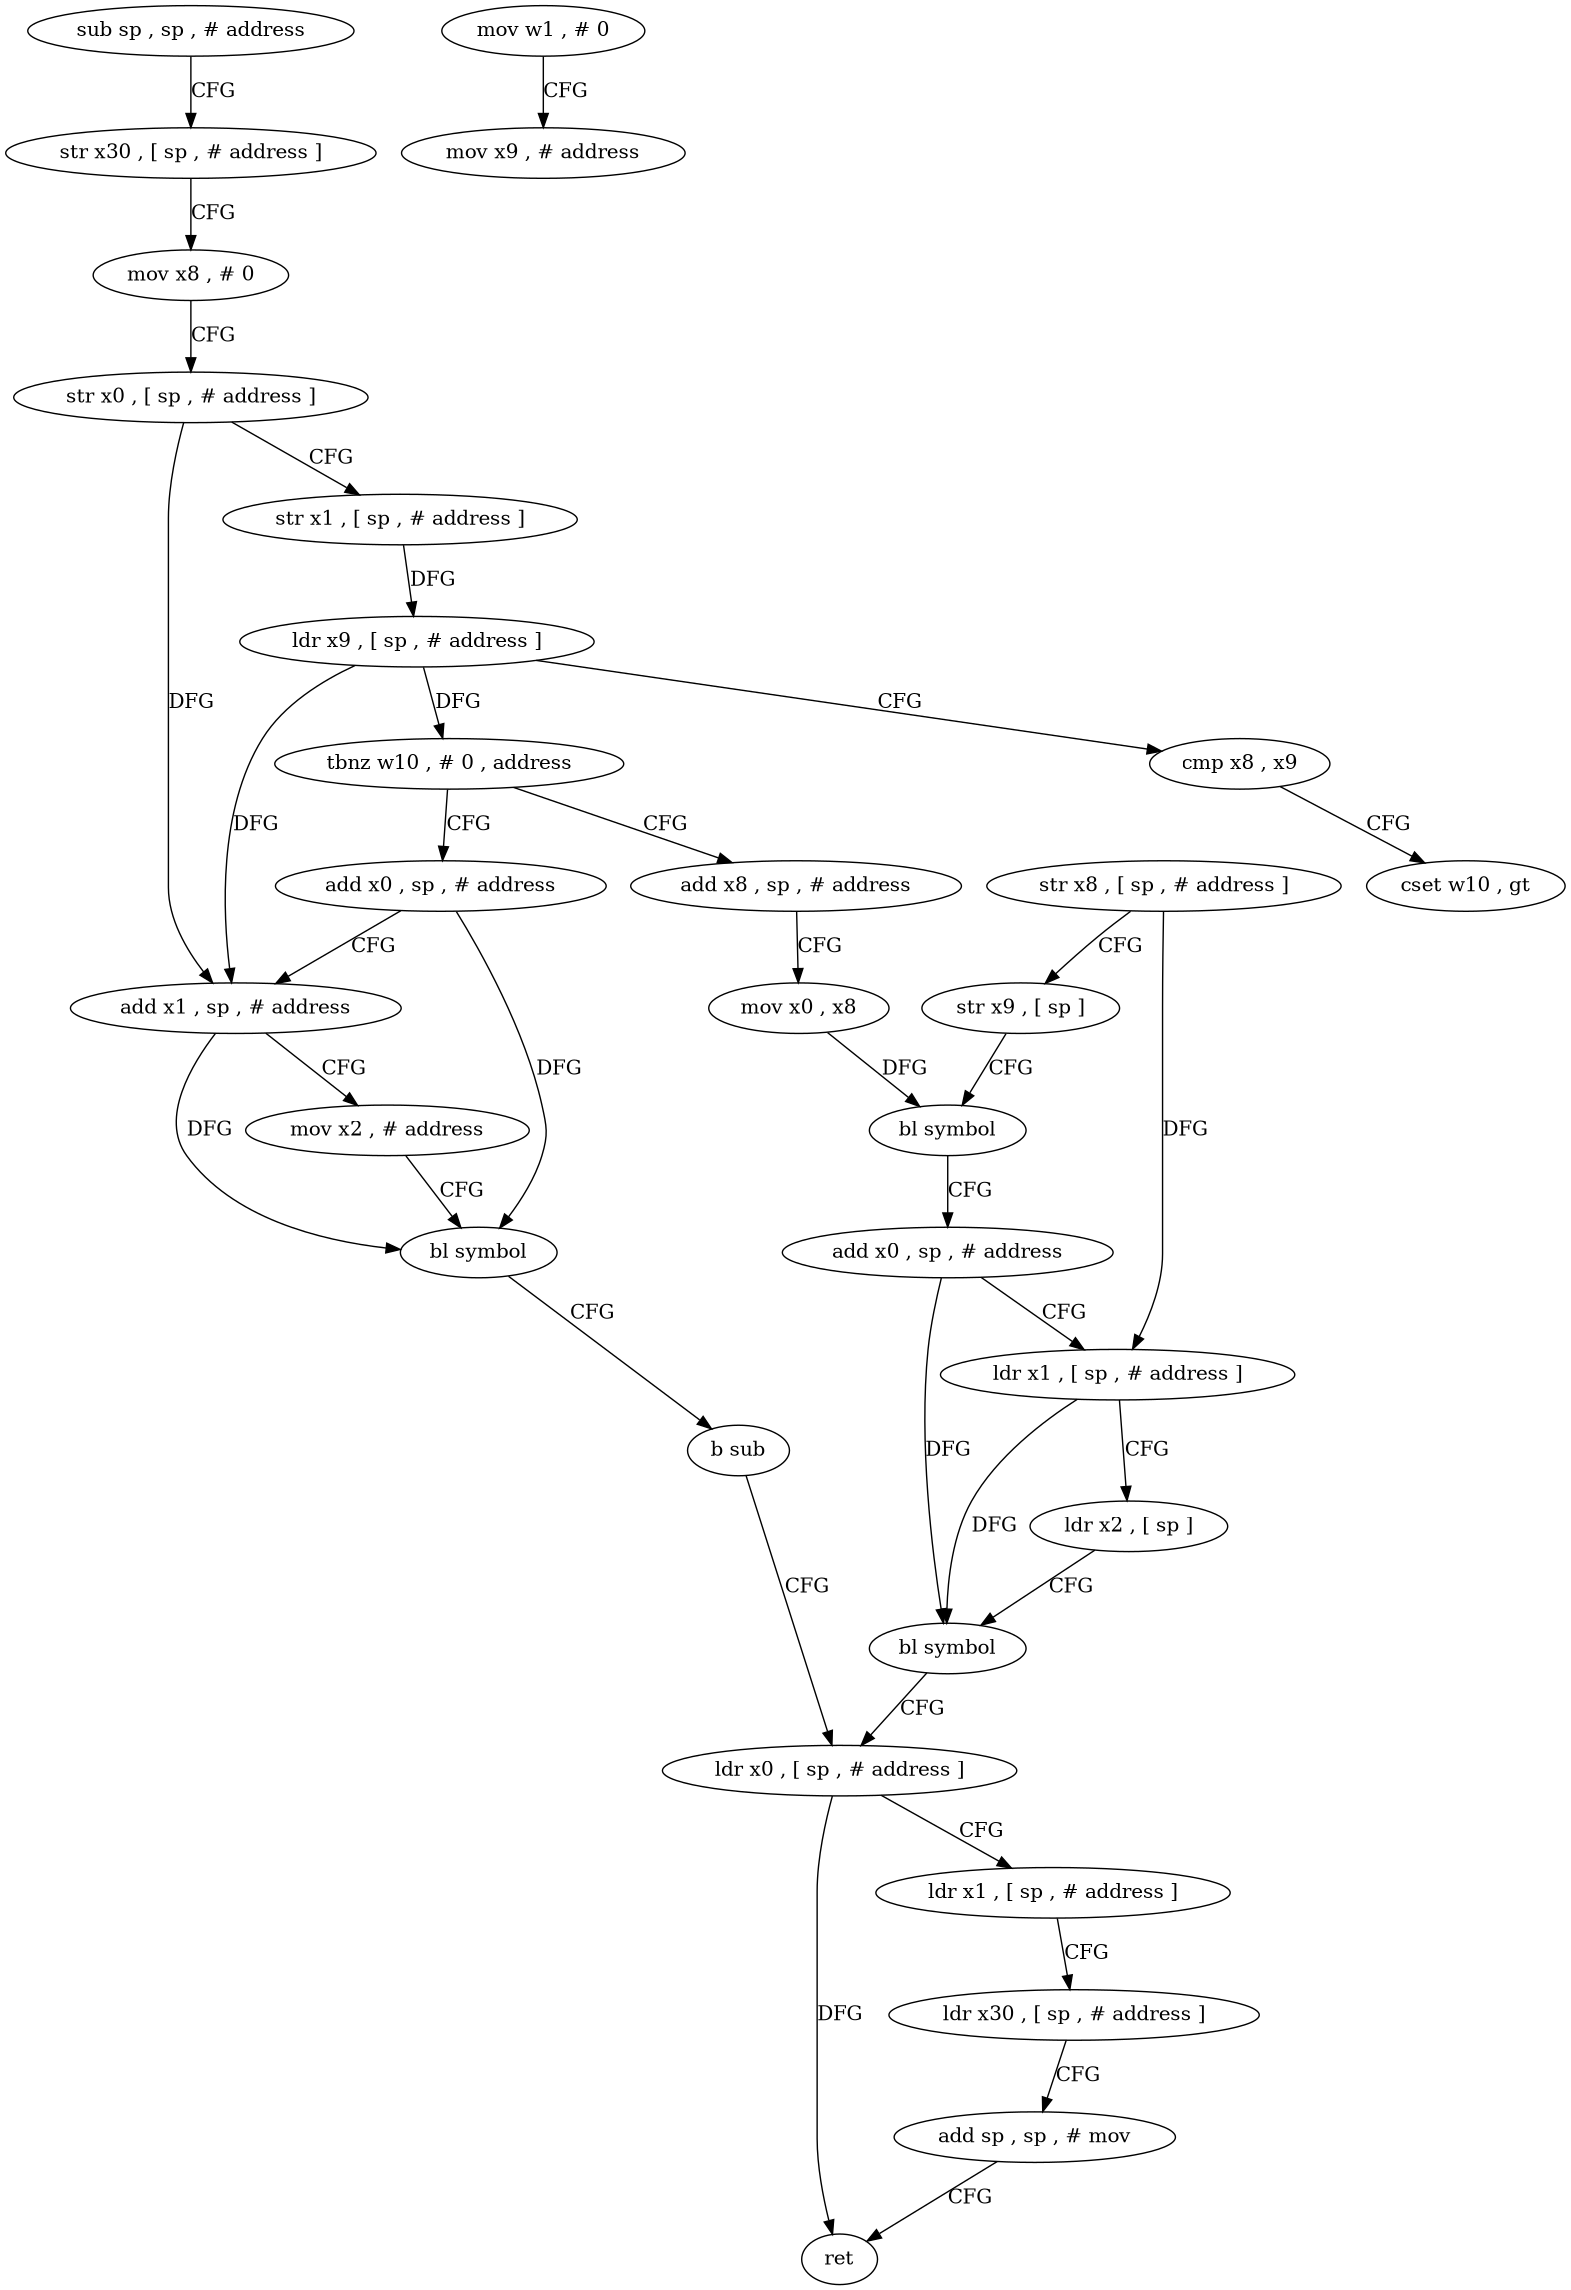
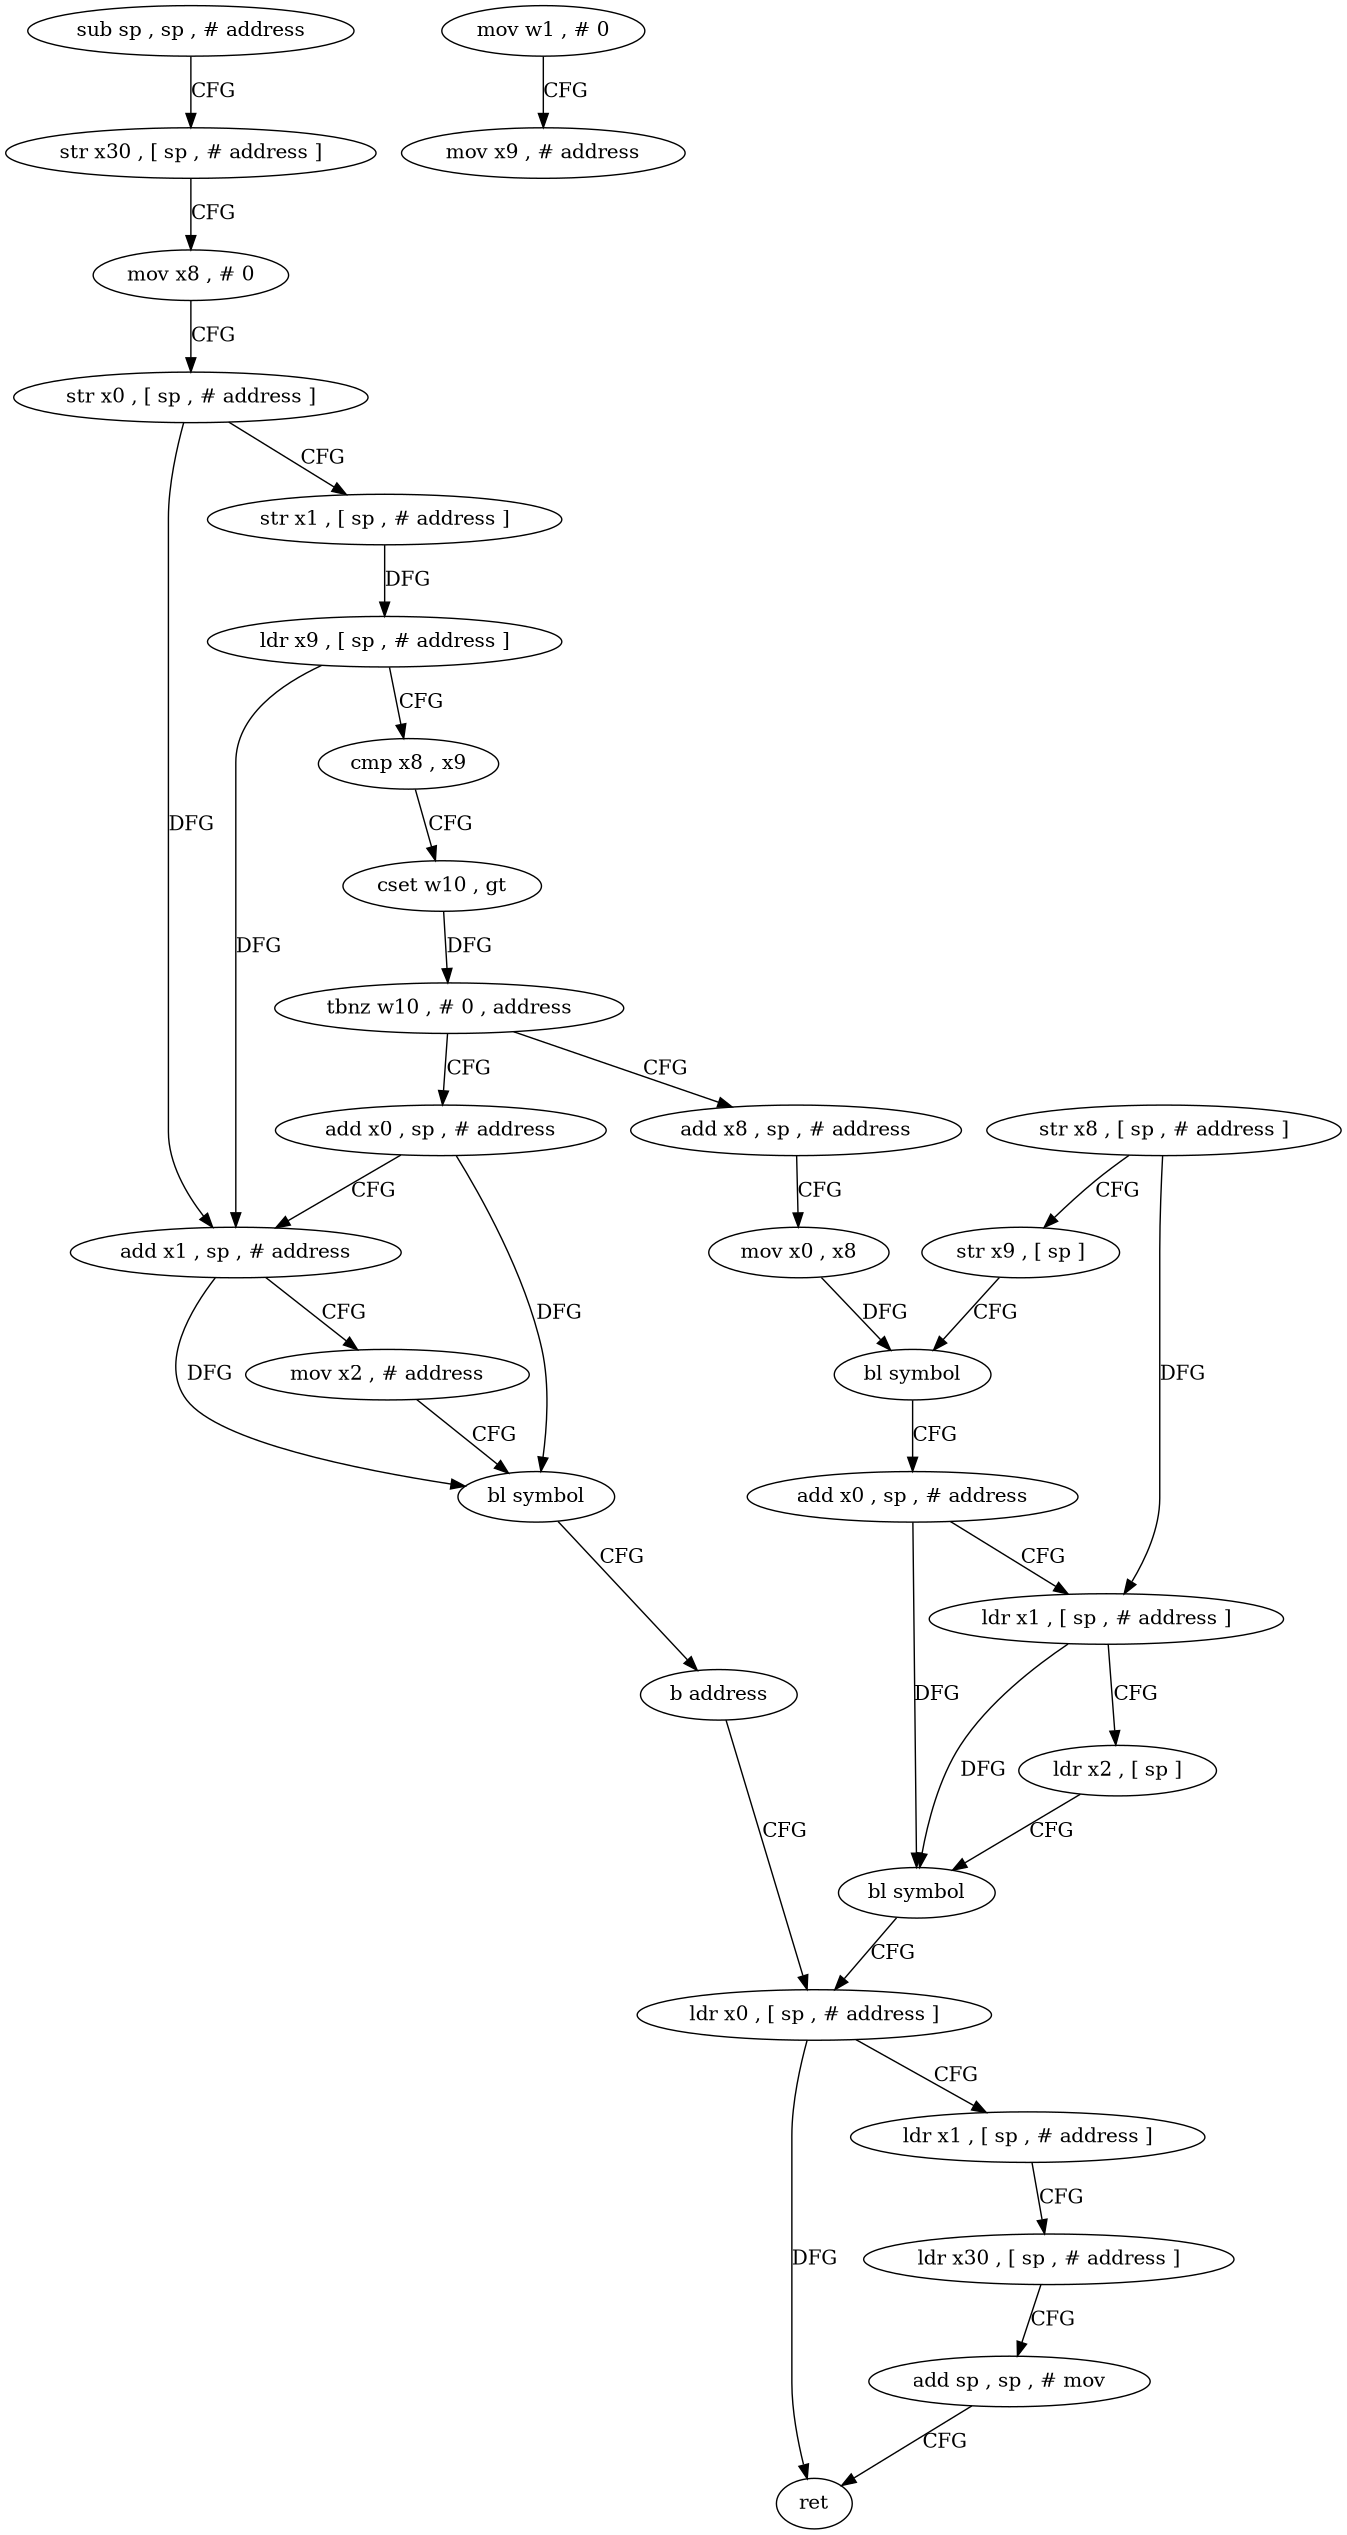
edge "ldr x9 , [ sp , # address ]" -> "tbnz w10 , # 0 , address": now "cset w10 , gt" -> "tbnz w10 , # 0 , address"
node "b sub": label "b sub" -> "b address"
